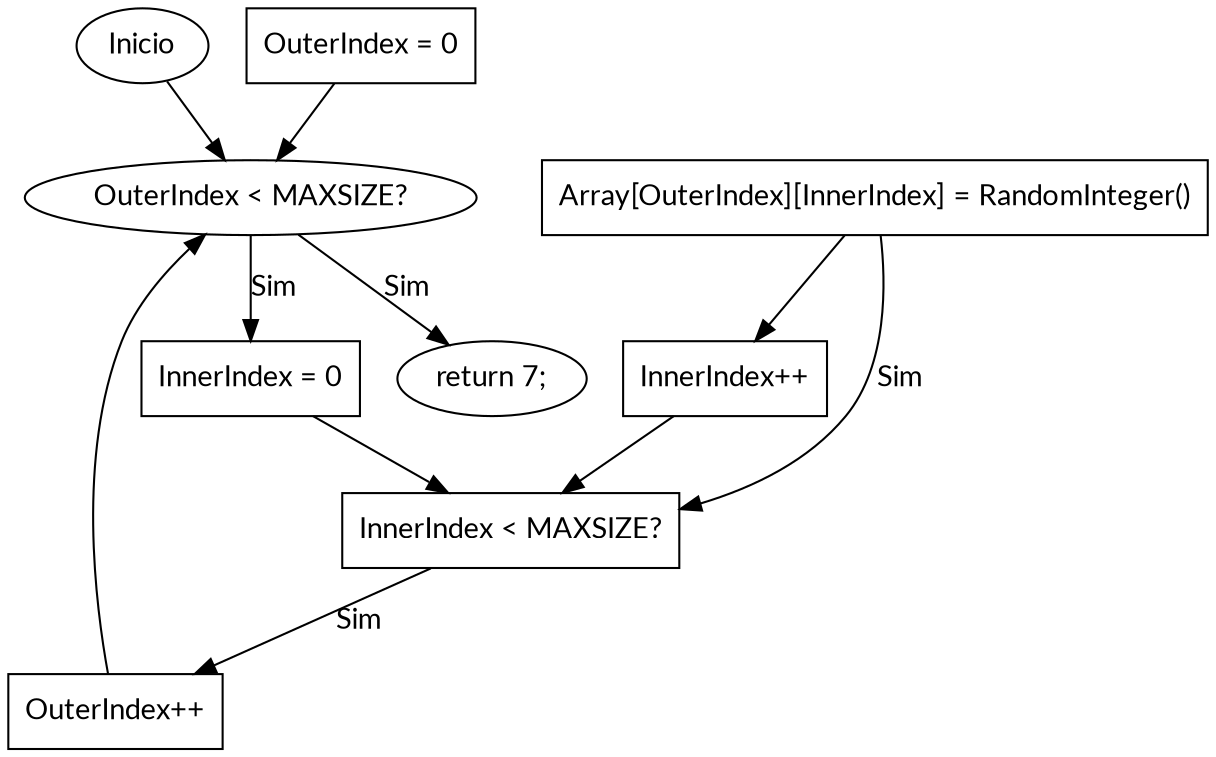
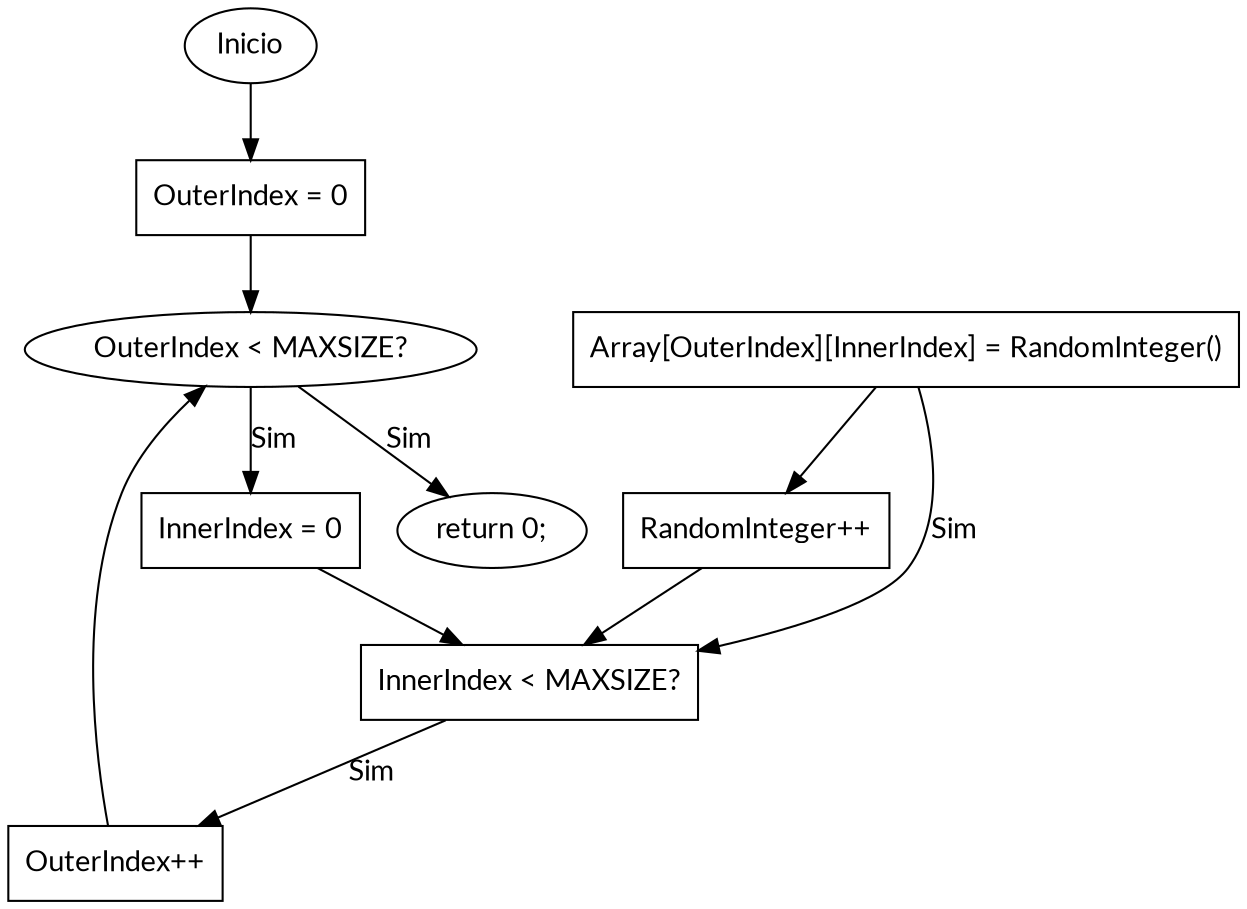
edge "Inicio" -> "OuterIndex < MAXSIZE?": now "Inicio" -> "OuterIndex = 0"
node "return 7;": label "return 7;" -> "return 0;"
node "InnerIndex++": label "InnerIndex++" -> "RandomInteger++"
